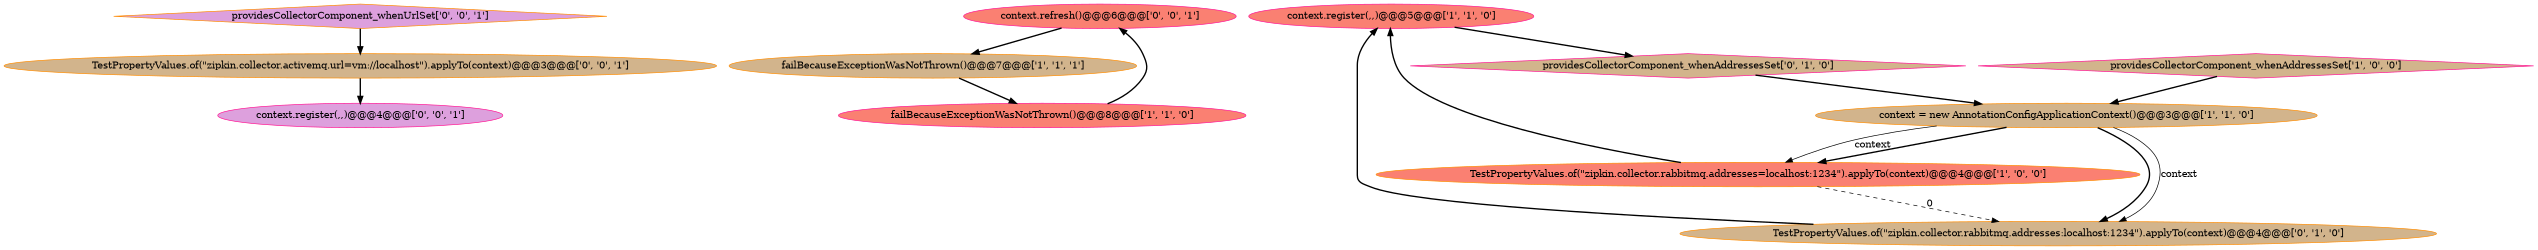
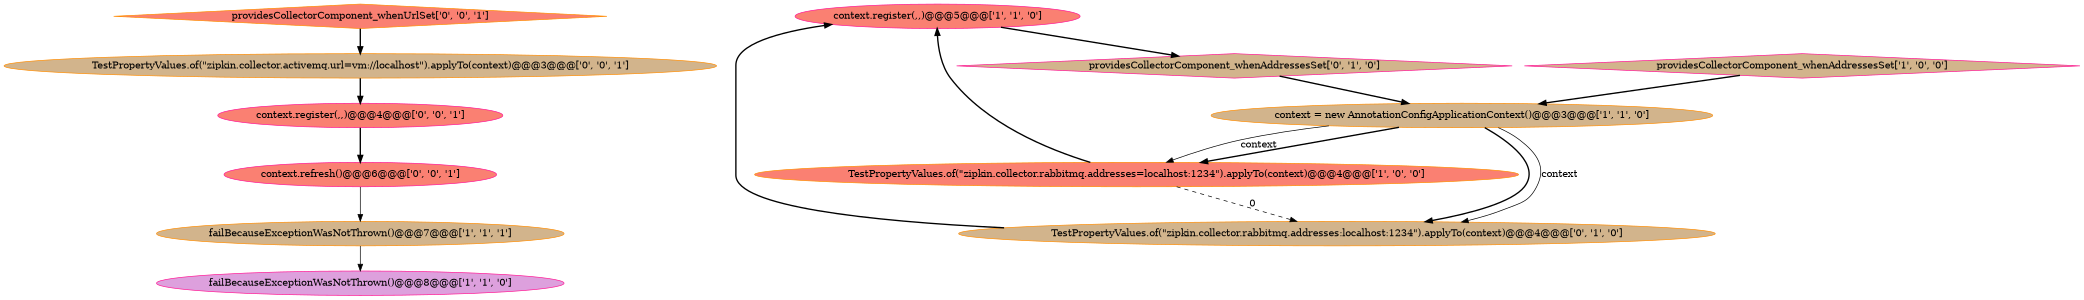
node "providesCollectorComponent_whenUrlSet['0', '0', '1']": fillcolor plum -> salmon
edge "context.refresh()@@@6@@@['0', '0', '1']" -> "failBecauseExceptionWasNotThrown()@@@7@@@['1', '1', '1']": style bold -> solid
edge "failBecauseExceptionWasNotThrown()@@@8@@@['1', '1', '0']" -> "context.refresh()@@@6@@@['0', '0', '1']": now "context.register(,,)@@@4@@@['0', '0', '1']" -> "context.refresh()@@@6@@@['0', '0', '1']"
edge "failBecauseExceptionWasNotThrown()@@@7@@@['1', '1', '1']" -> "failBecauseExceptionWasNotThrown()@@@8@@@['1', '1', '0']": style bold -> solid
node "context.register(,,)@@@4@@@['0', '0', '1']": fillcolor plum -> salmon
node "failBecauseExceptionWasNotThrown()@@@8@@@['1', '1', '0']": fillcolor salmon -> plum
